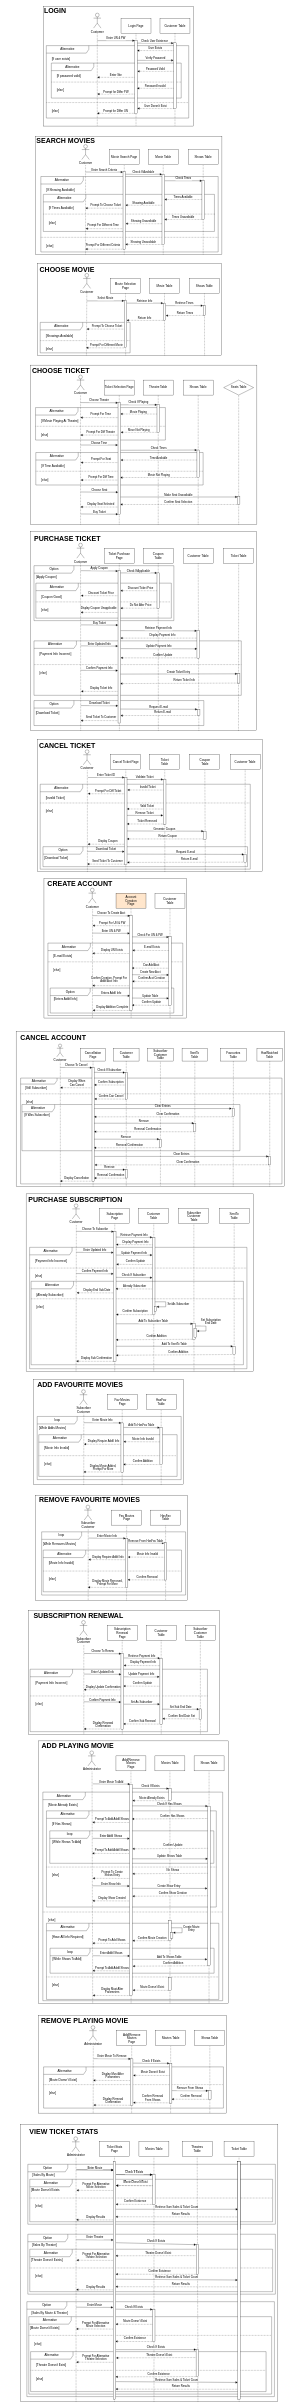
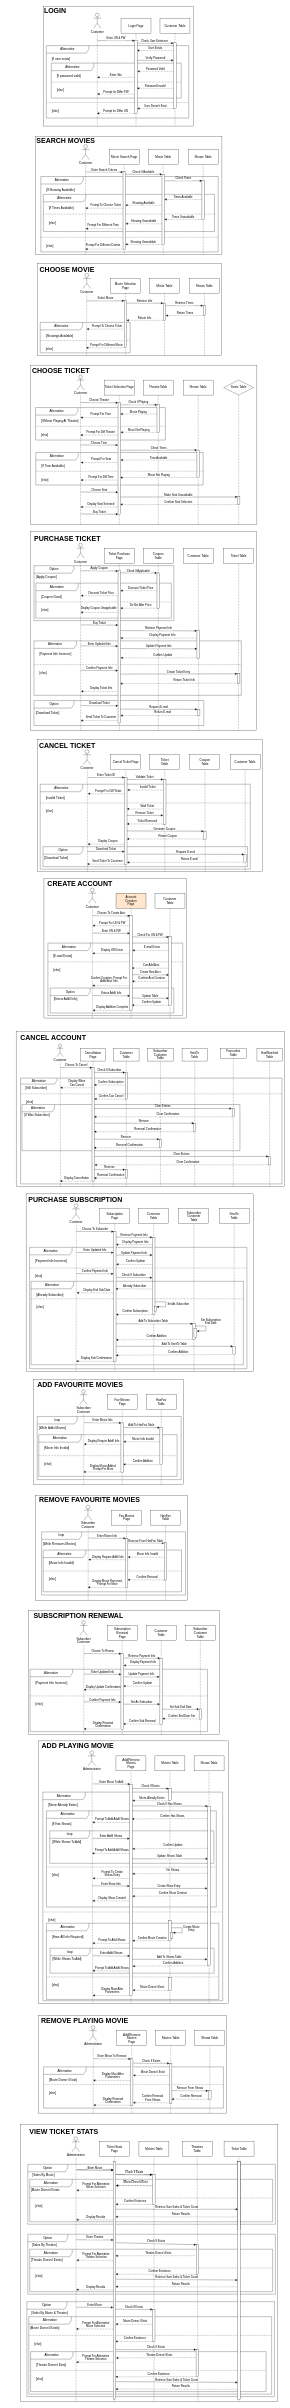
node "Favourites Table": size 26x13 -> 26x10
